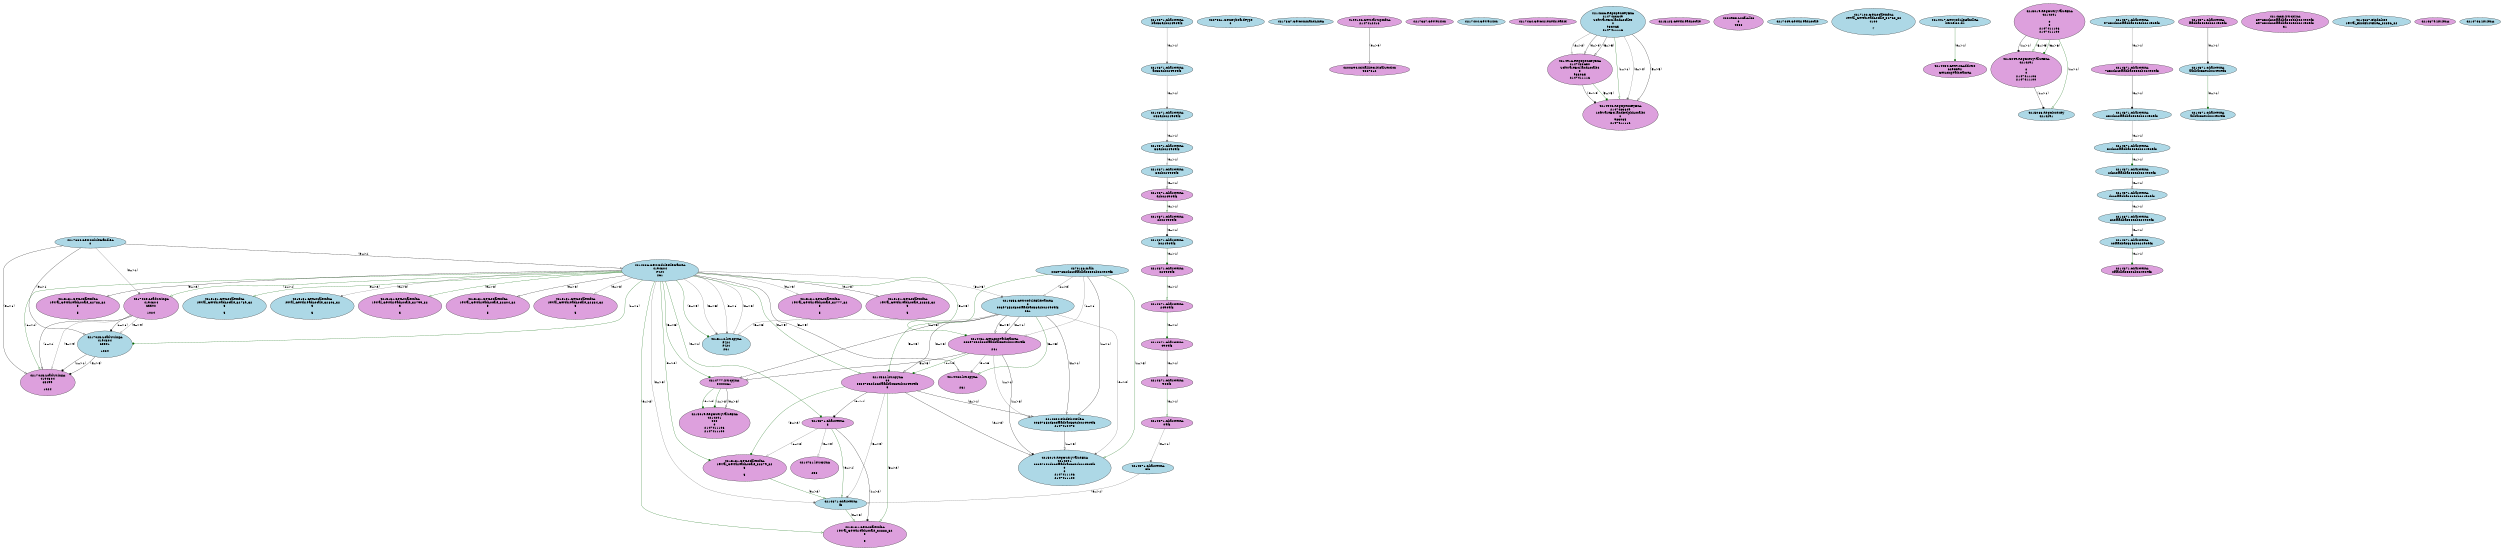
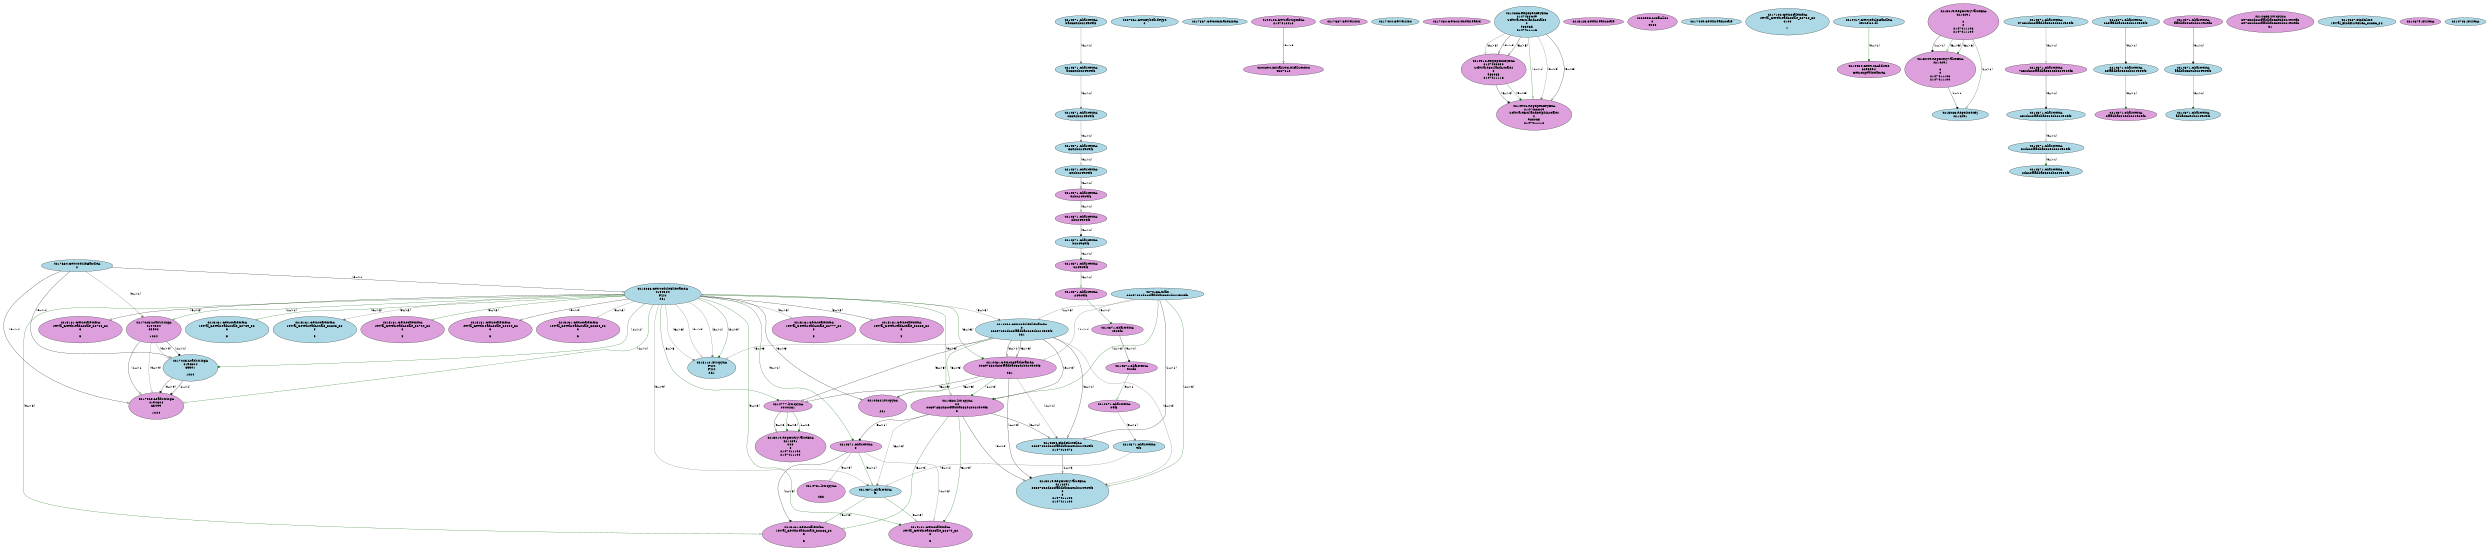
node "4214371.CharNextA d8c0faadba053e2b024909f3": removed
node "4214371.CharNextA b024909f3": label "4214371.CharNextA b024909f3" -> "4214371.CharNextA b024969f3"
edge "4215131.GetLocaleInfoA retval_GetThreadLocale_32879_32 3 5" -> "4214371.CharNextA f3": reversed
